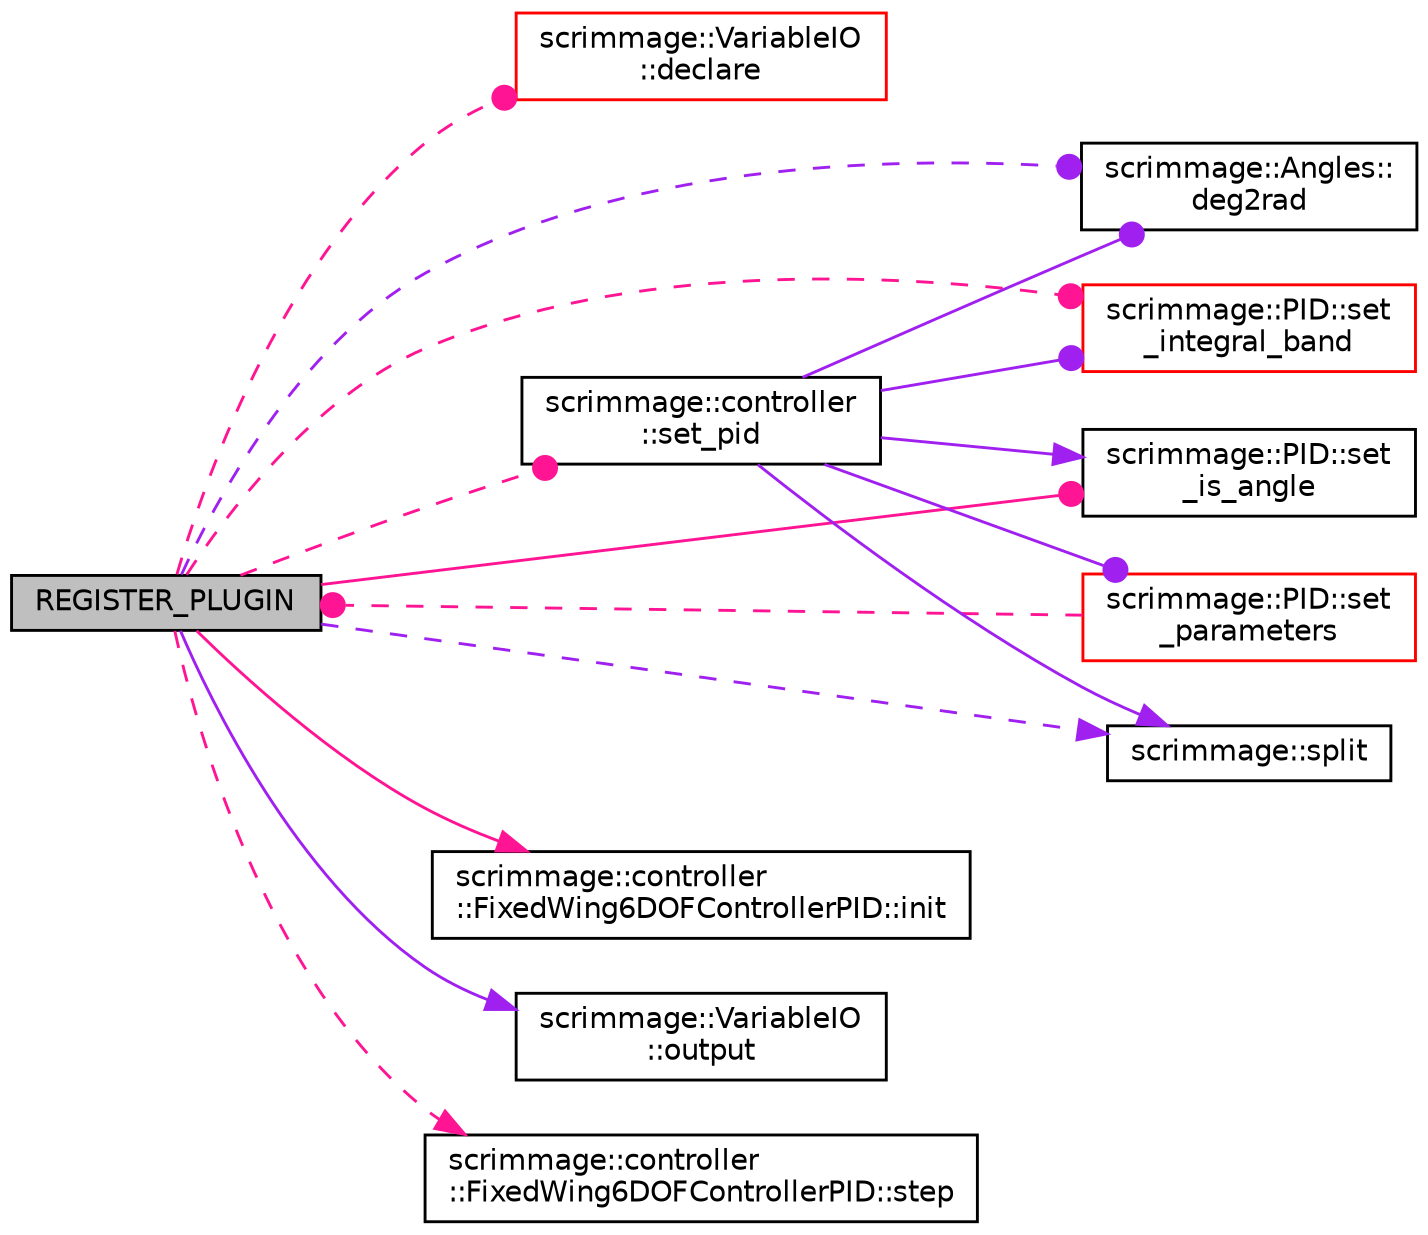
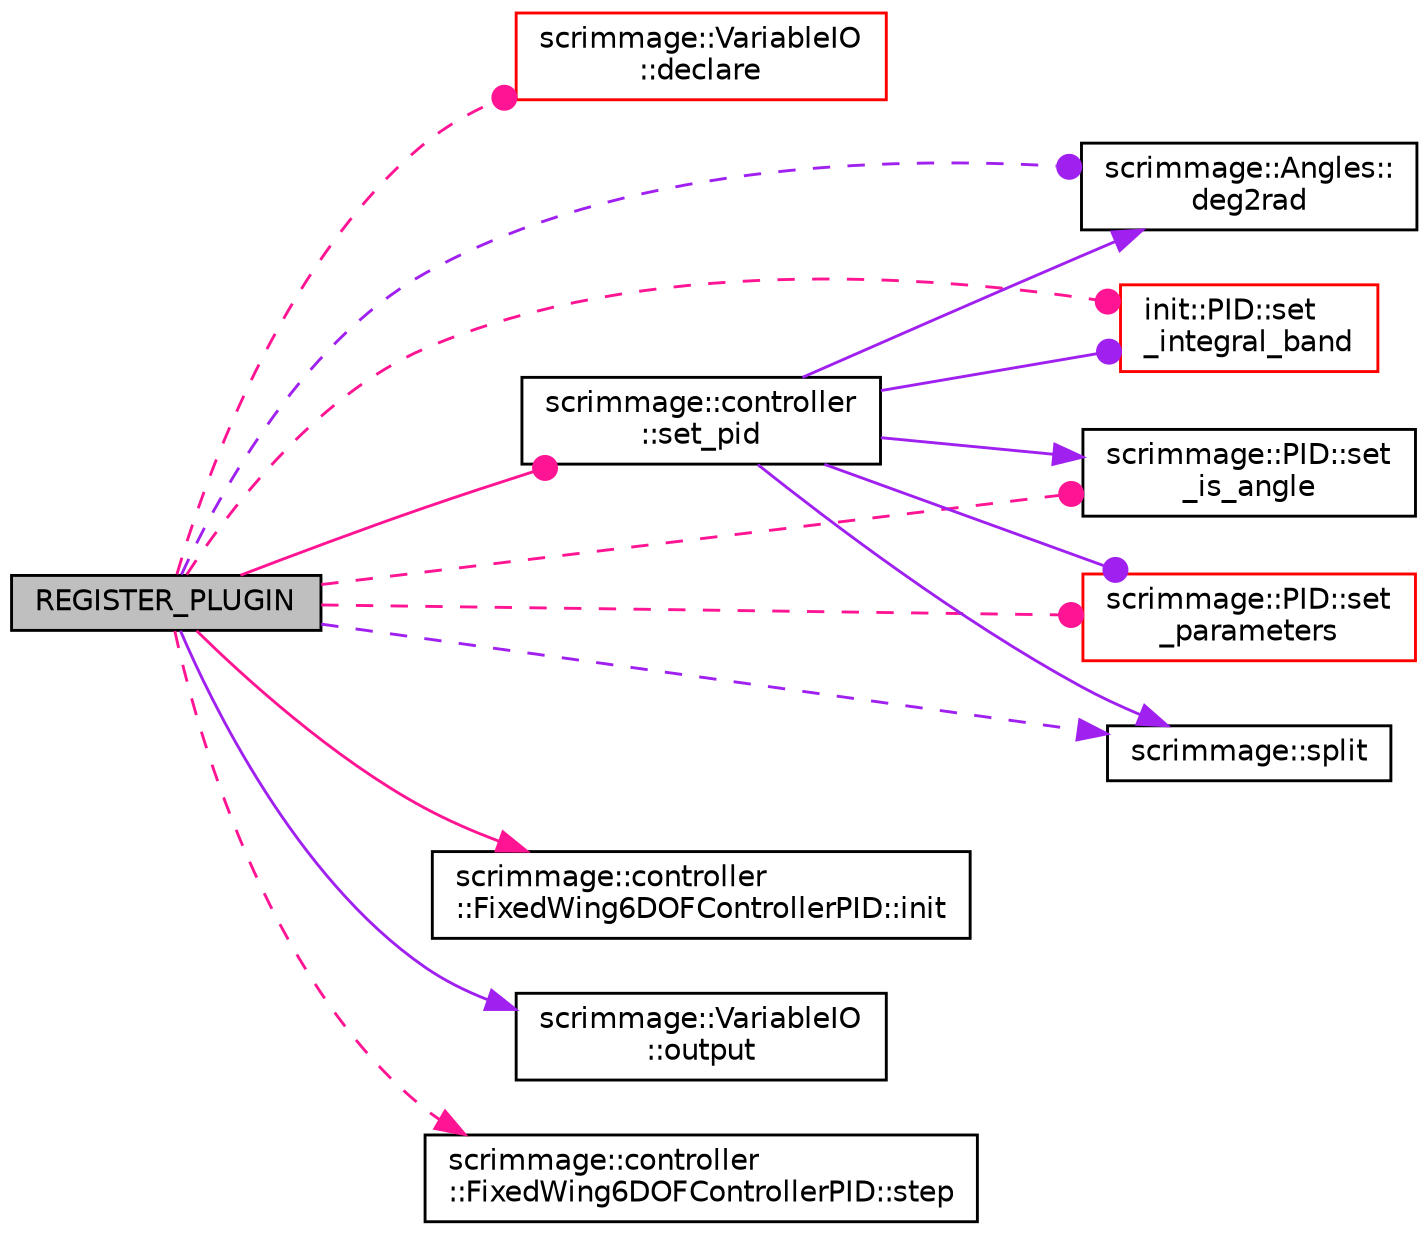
edge "scrimmage::controller ::set_pid" -> "scrimmage::Angles:: deg2rad": arrowhead dot -> normal
node "scrimmage::PID::set _integral_band": label "scrimmage::PID::set _integral_band" -> "init::PID::set _integral_band"
edge "REGISTER_PLUGIN" -> "scrimmage::controller ::set_pid": style dashed -> solid
edge "REGISTER_PLUGIN" -> "scrimmage::PID::set _is_angle": style solid -> dashed
edge "scrimmage::PID::set _parameters" -> "REGISTER_PLUGIN": reversed
